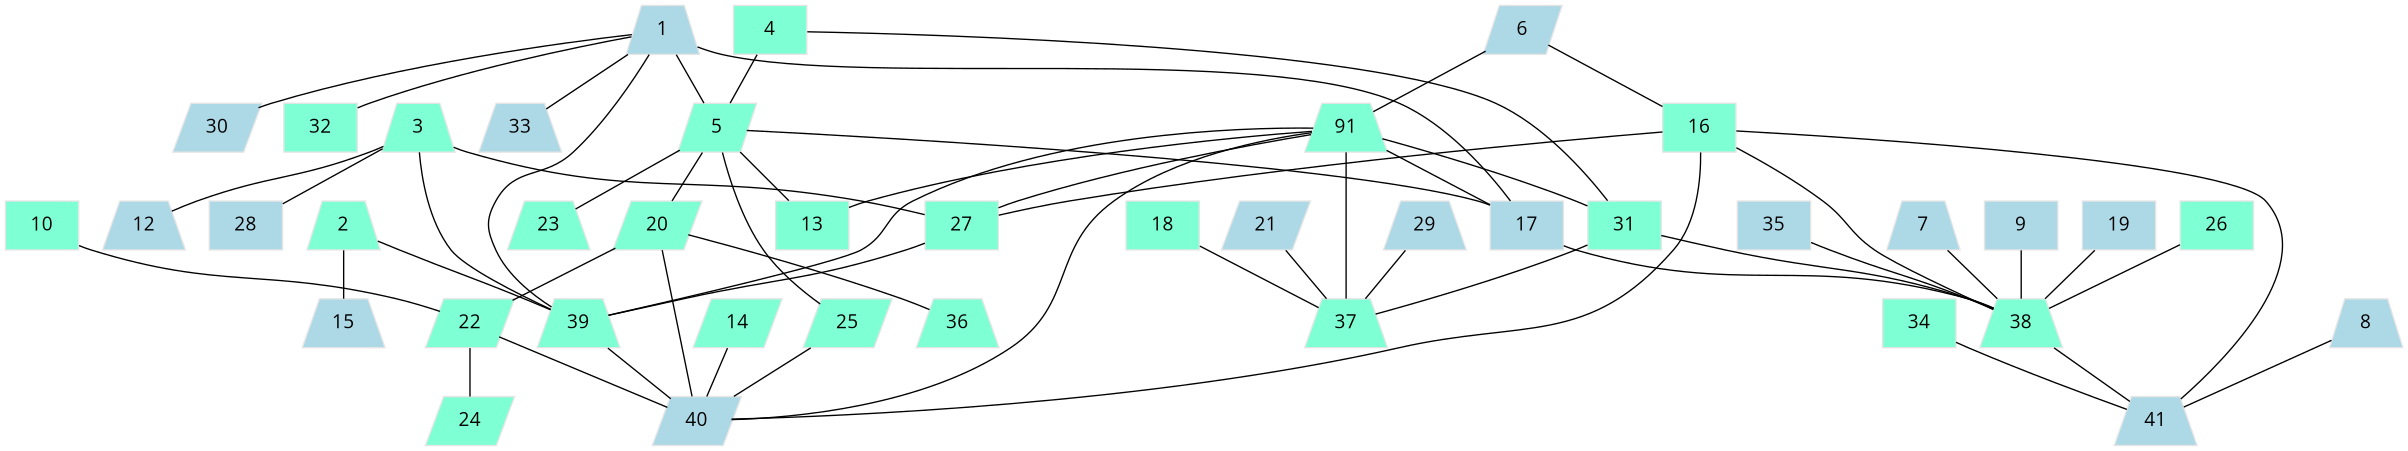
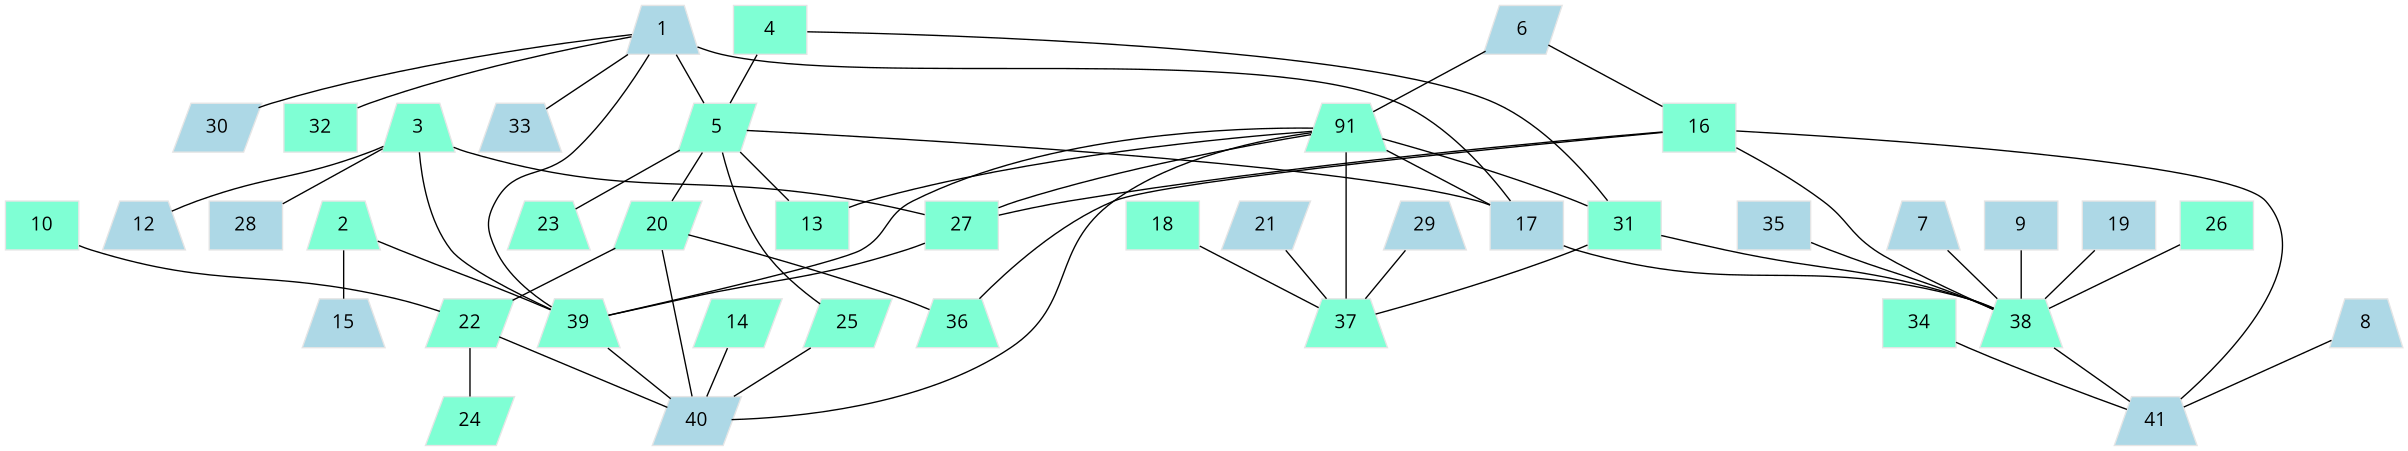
edge "16" -- "40": now "16" -- "36"
